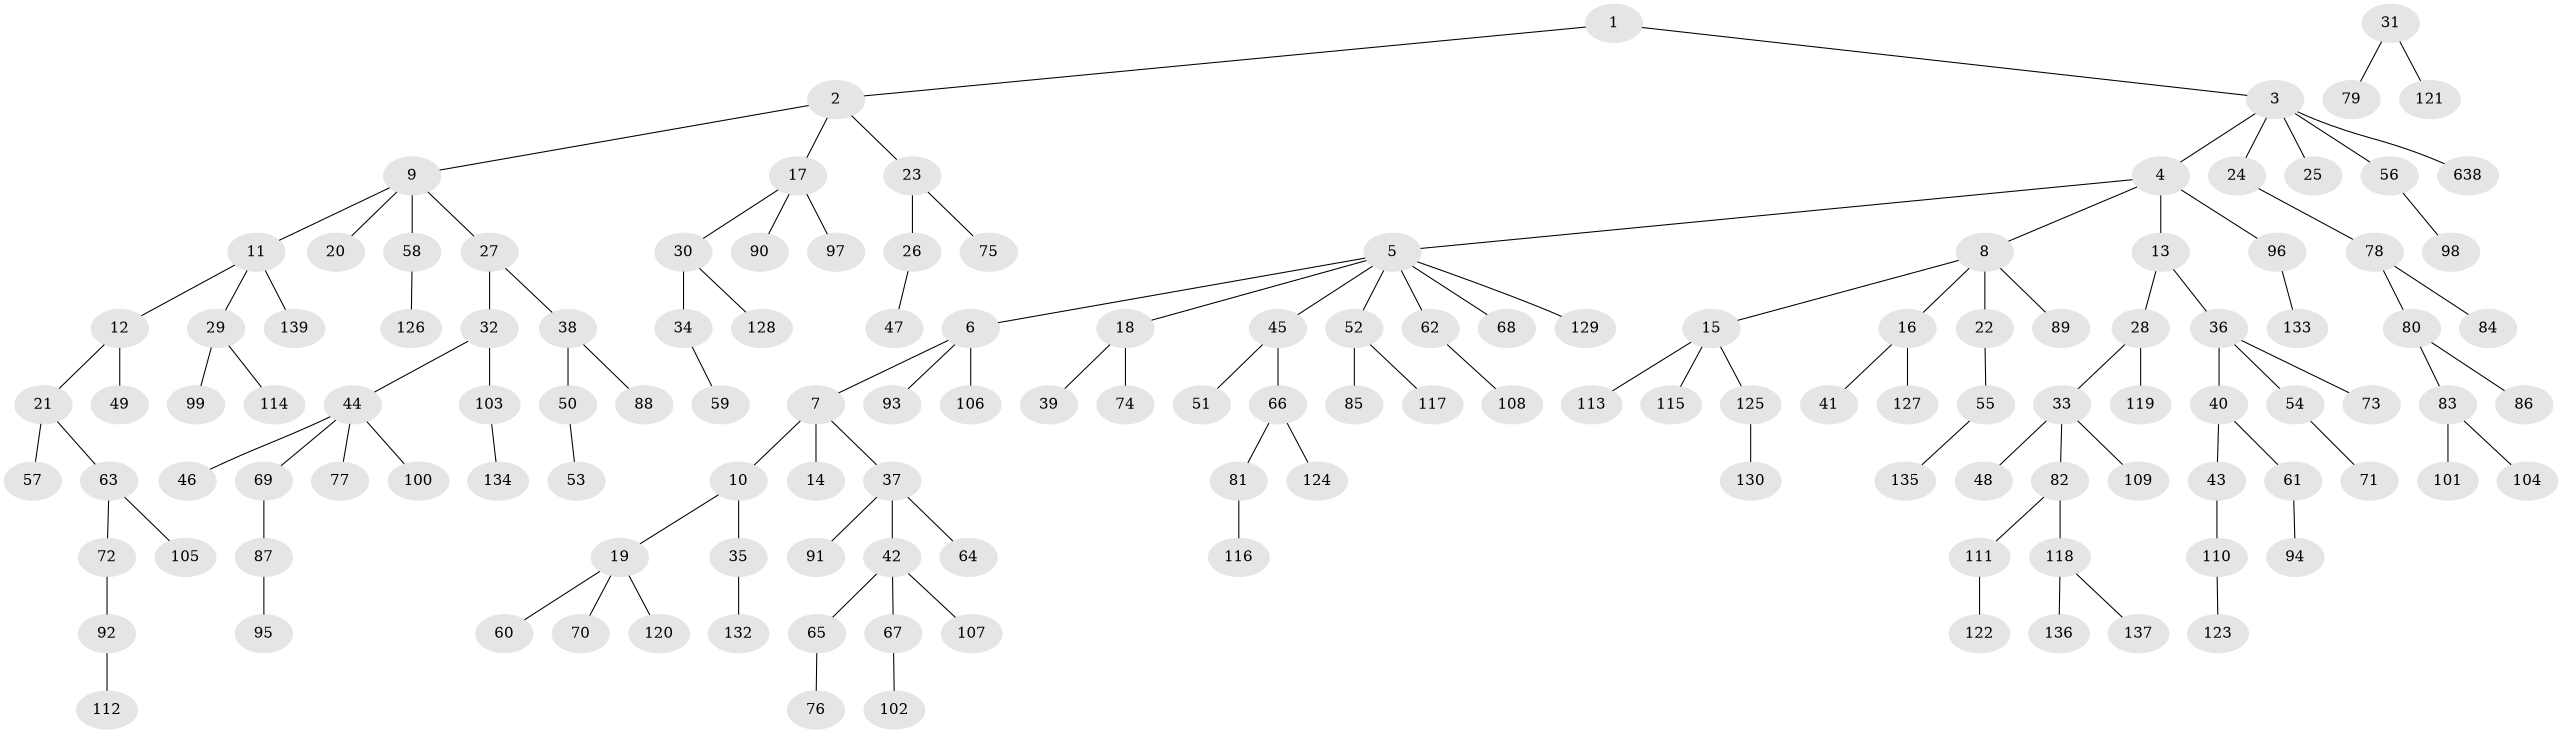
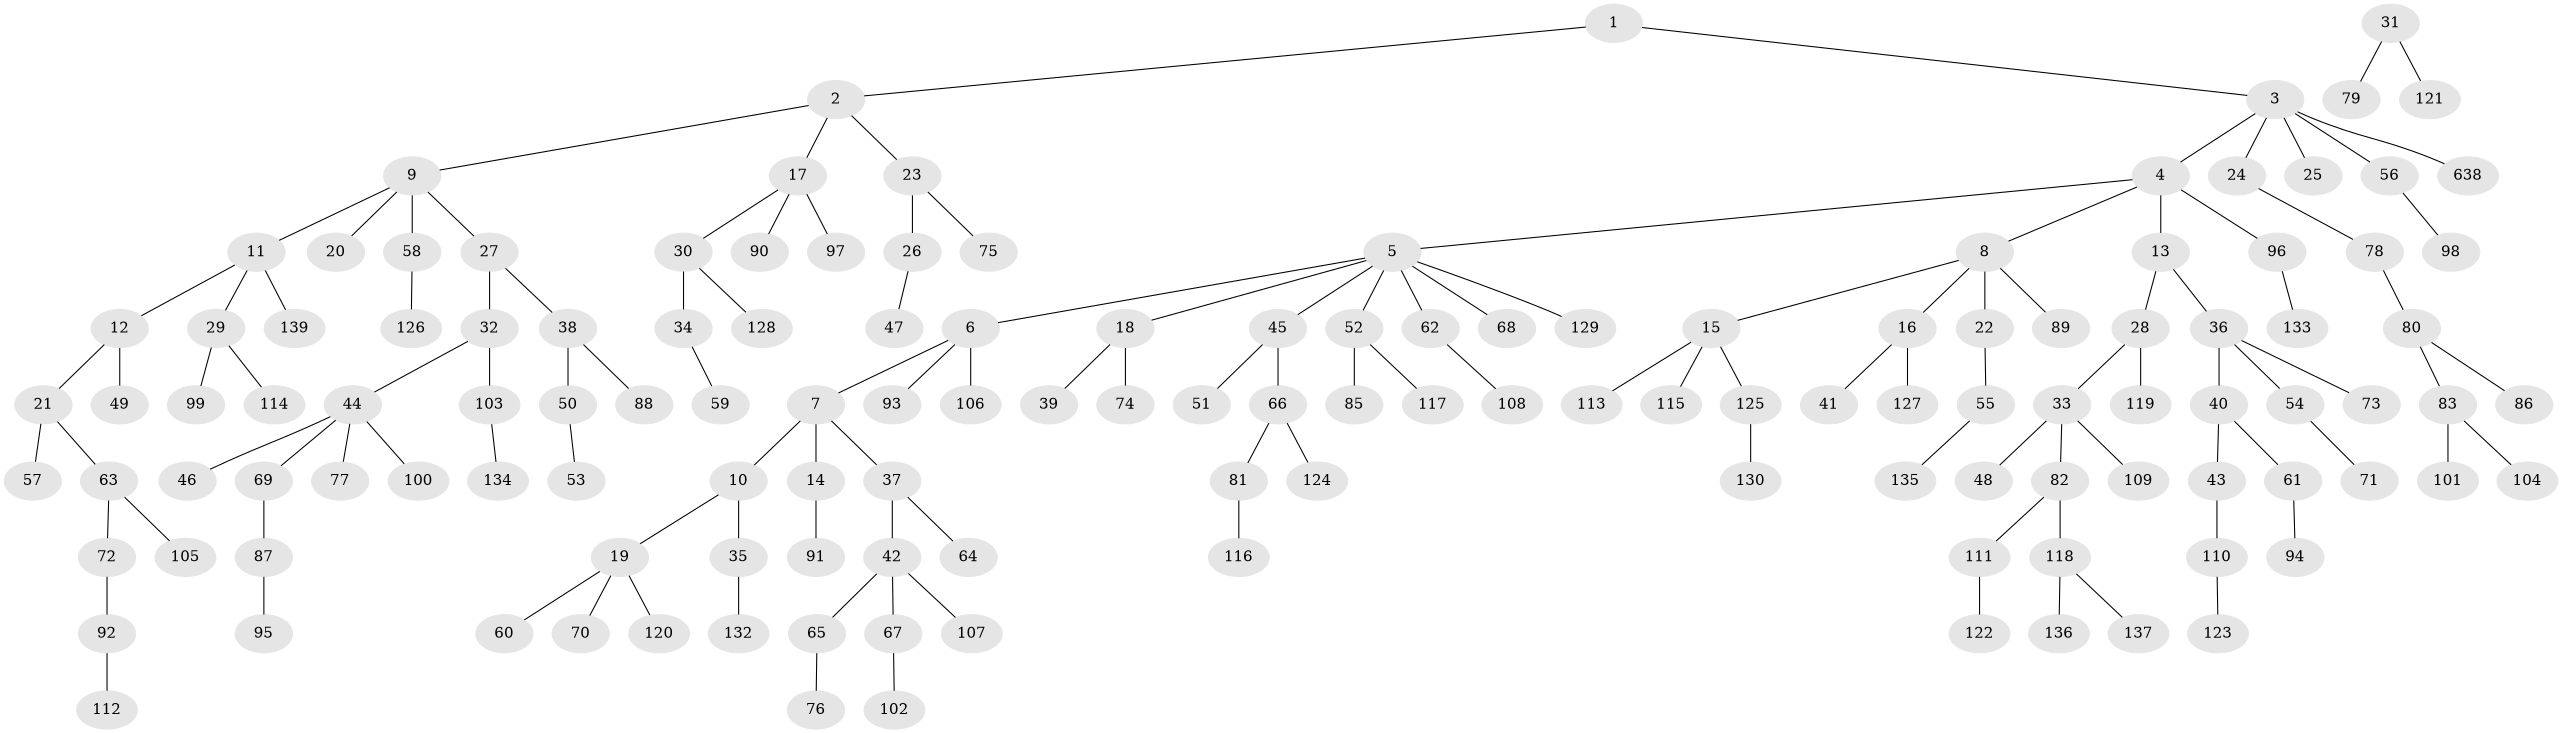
node "84": removed
edge "37" -- "91": now "14" -- "91"
